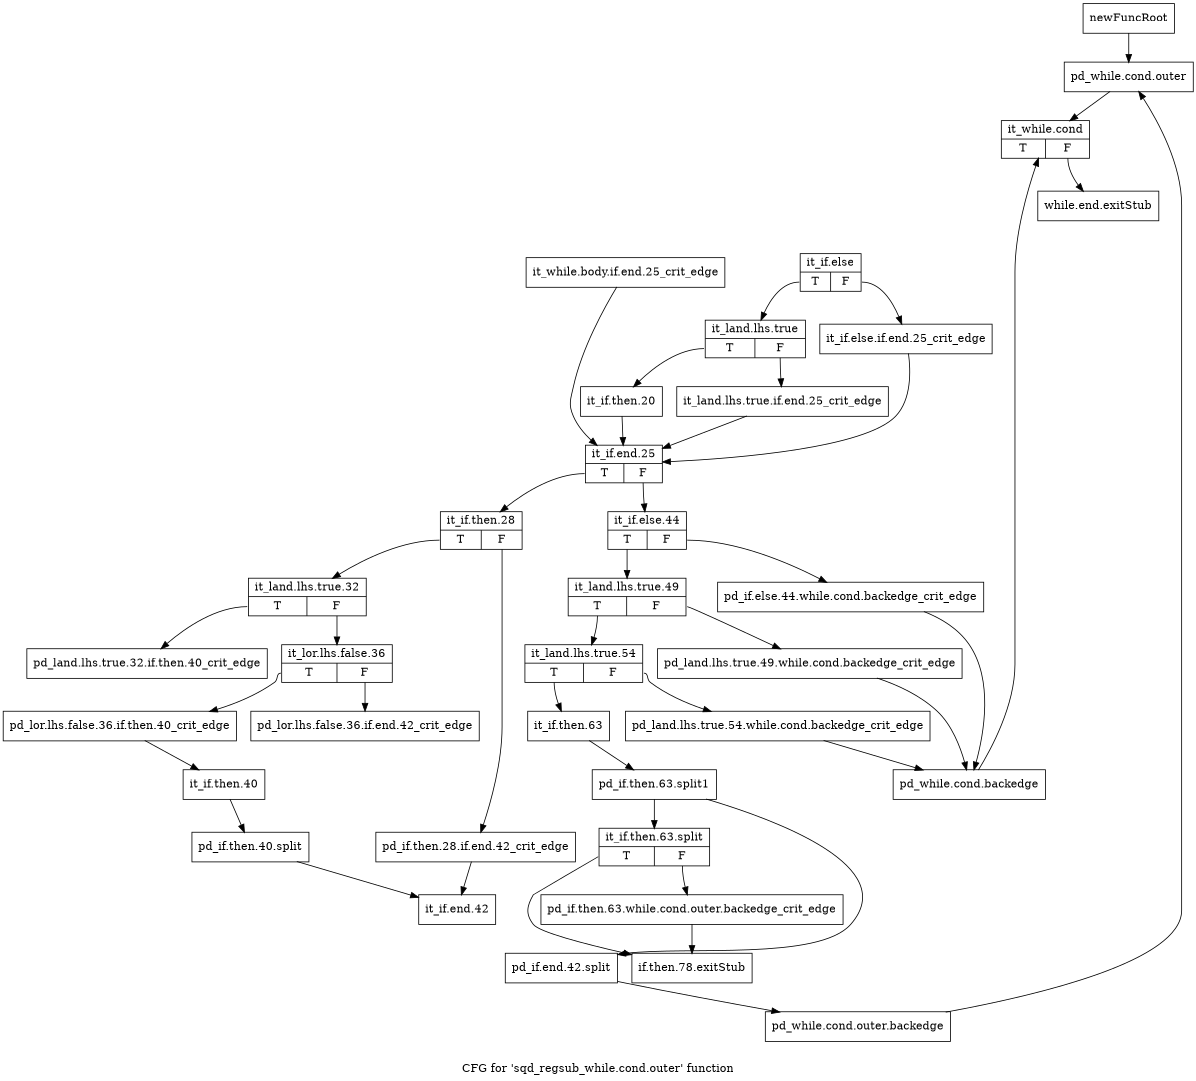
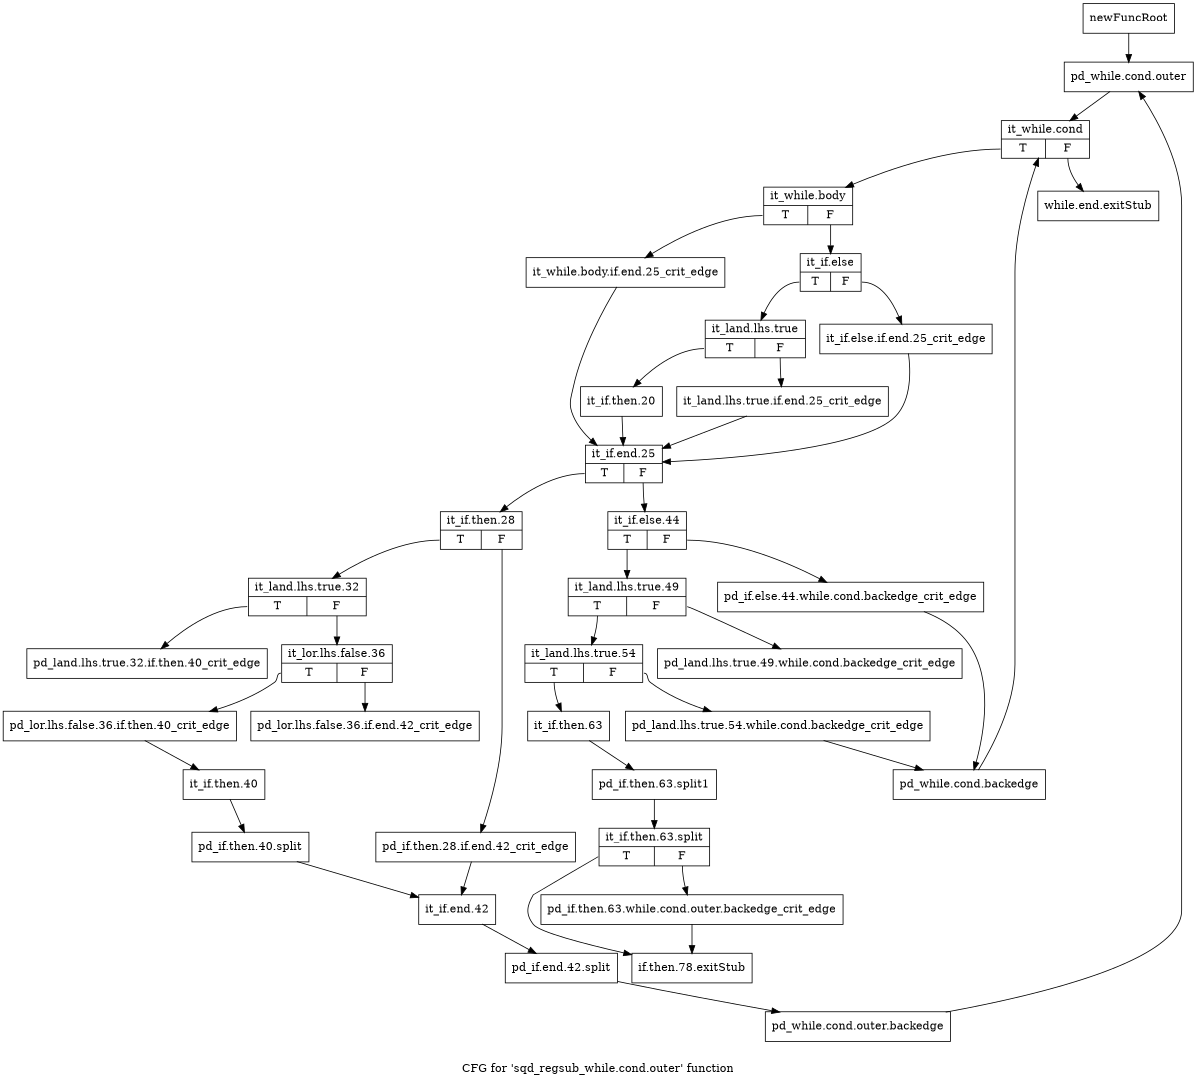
node "it_while.body": added
edge "pd_land.lhs.true.49.while.cond.backedge_crit_edge" -> "pd_while.cond.backedge": removed
edge "pd_if.then.63.split1" -> "pd_if.end.42.split": now "it_if.end.42" -> "pd_if.end.42.split"
